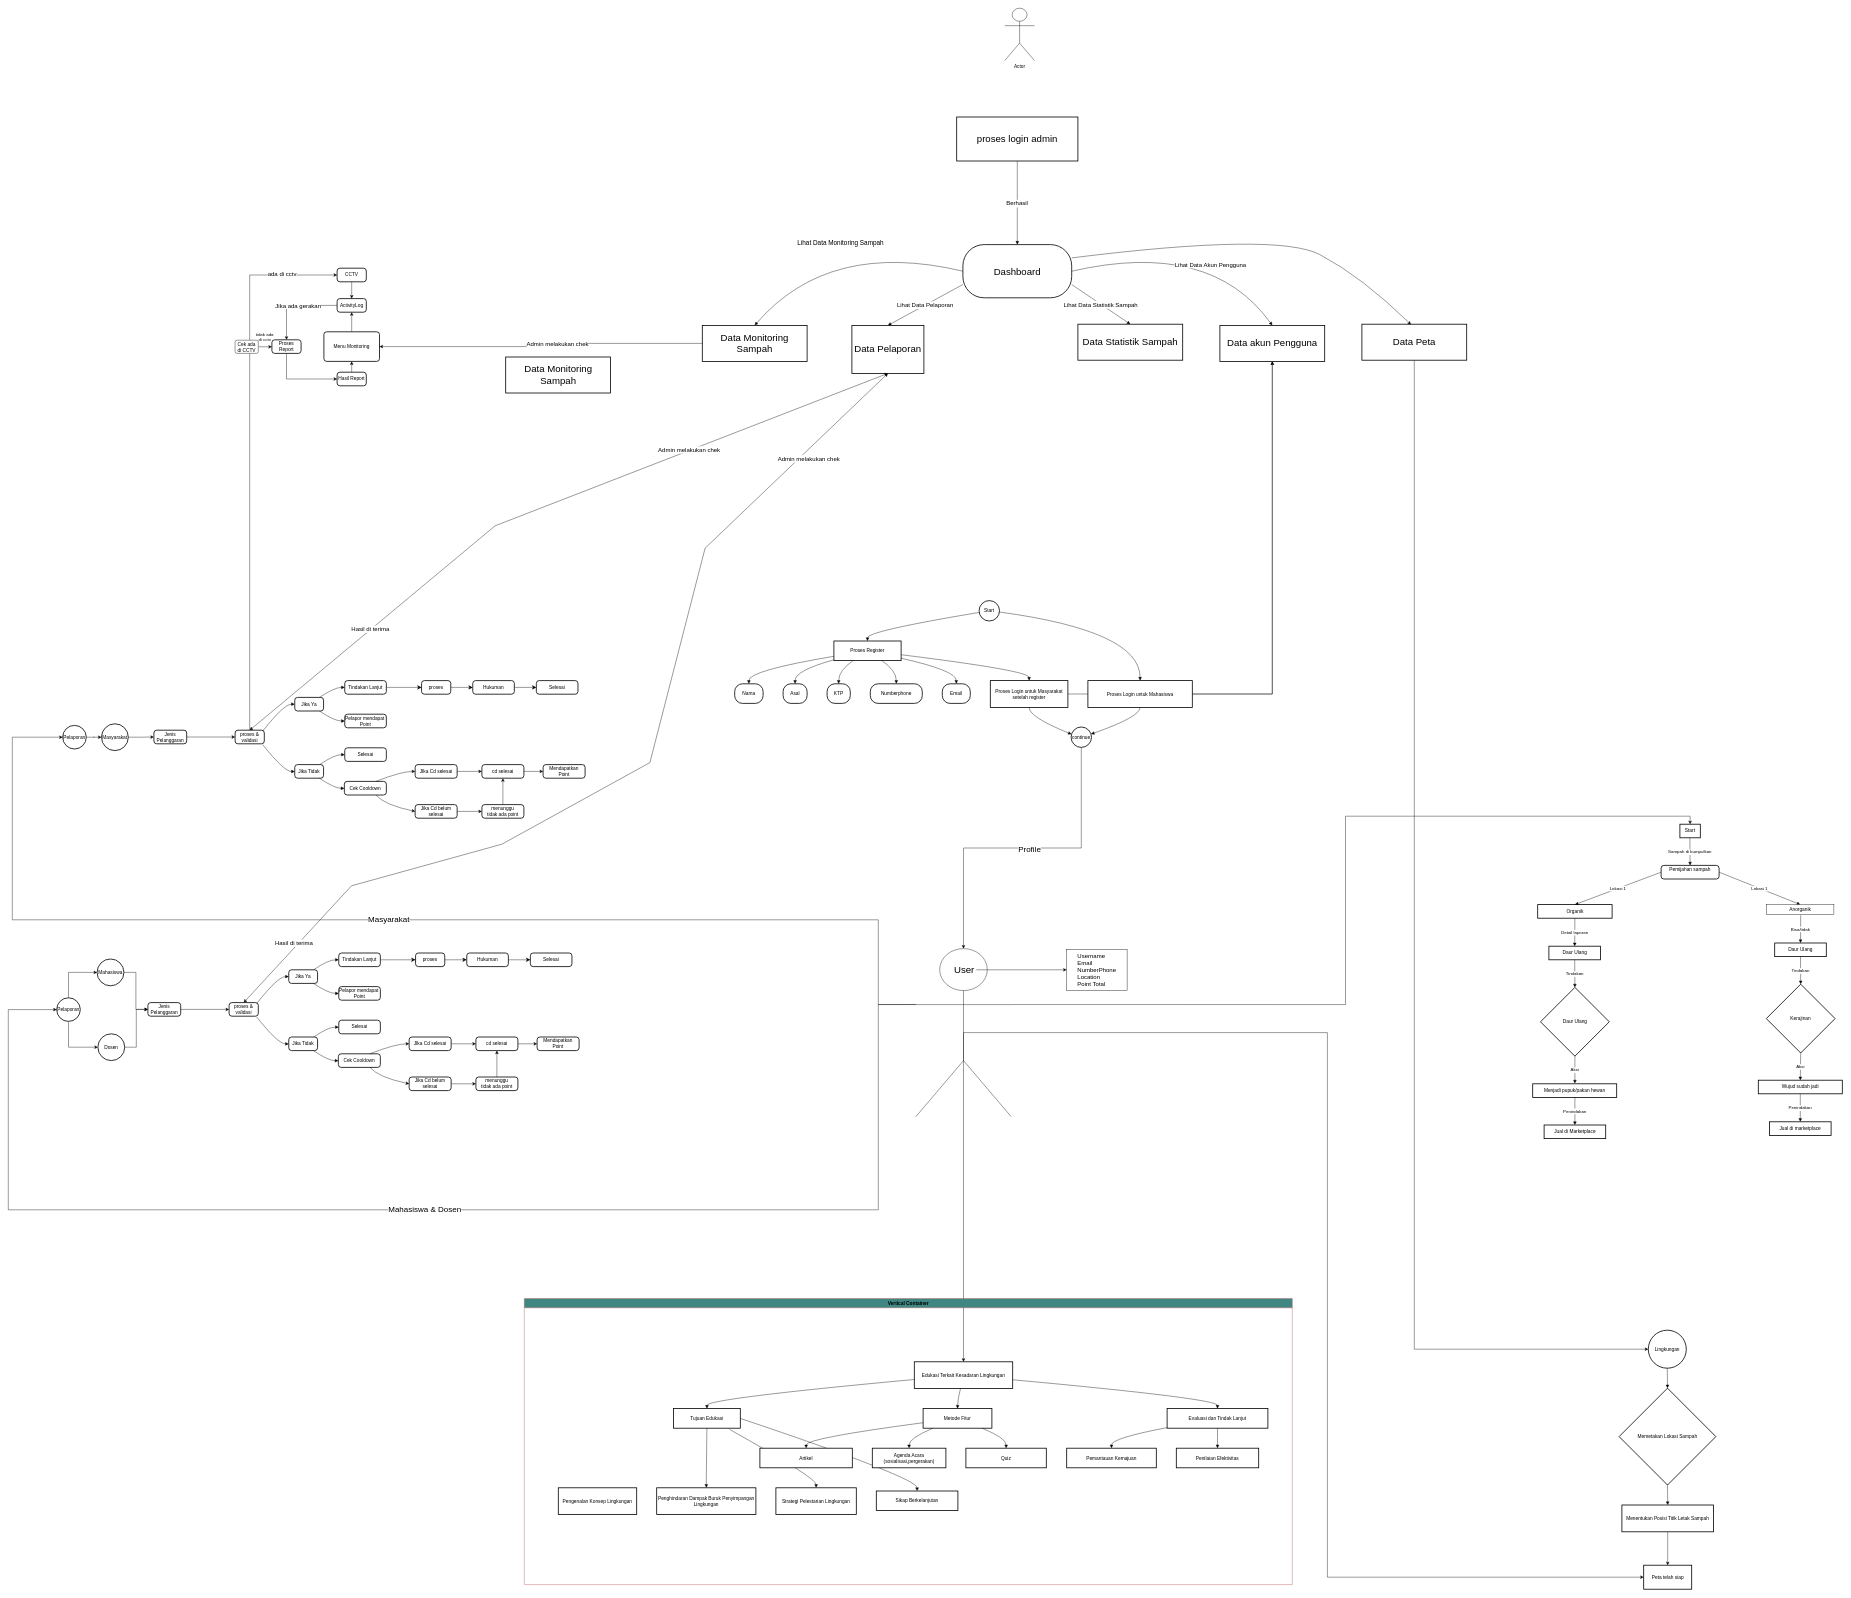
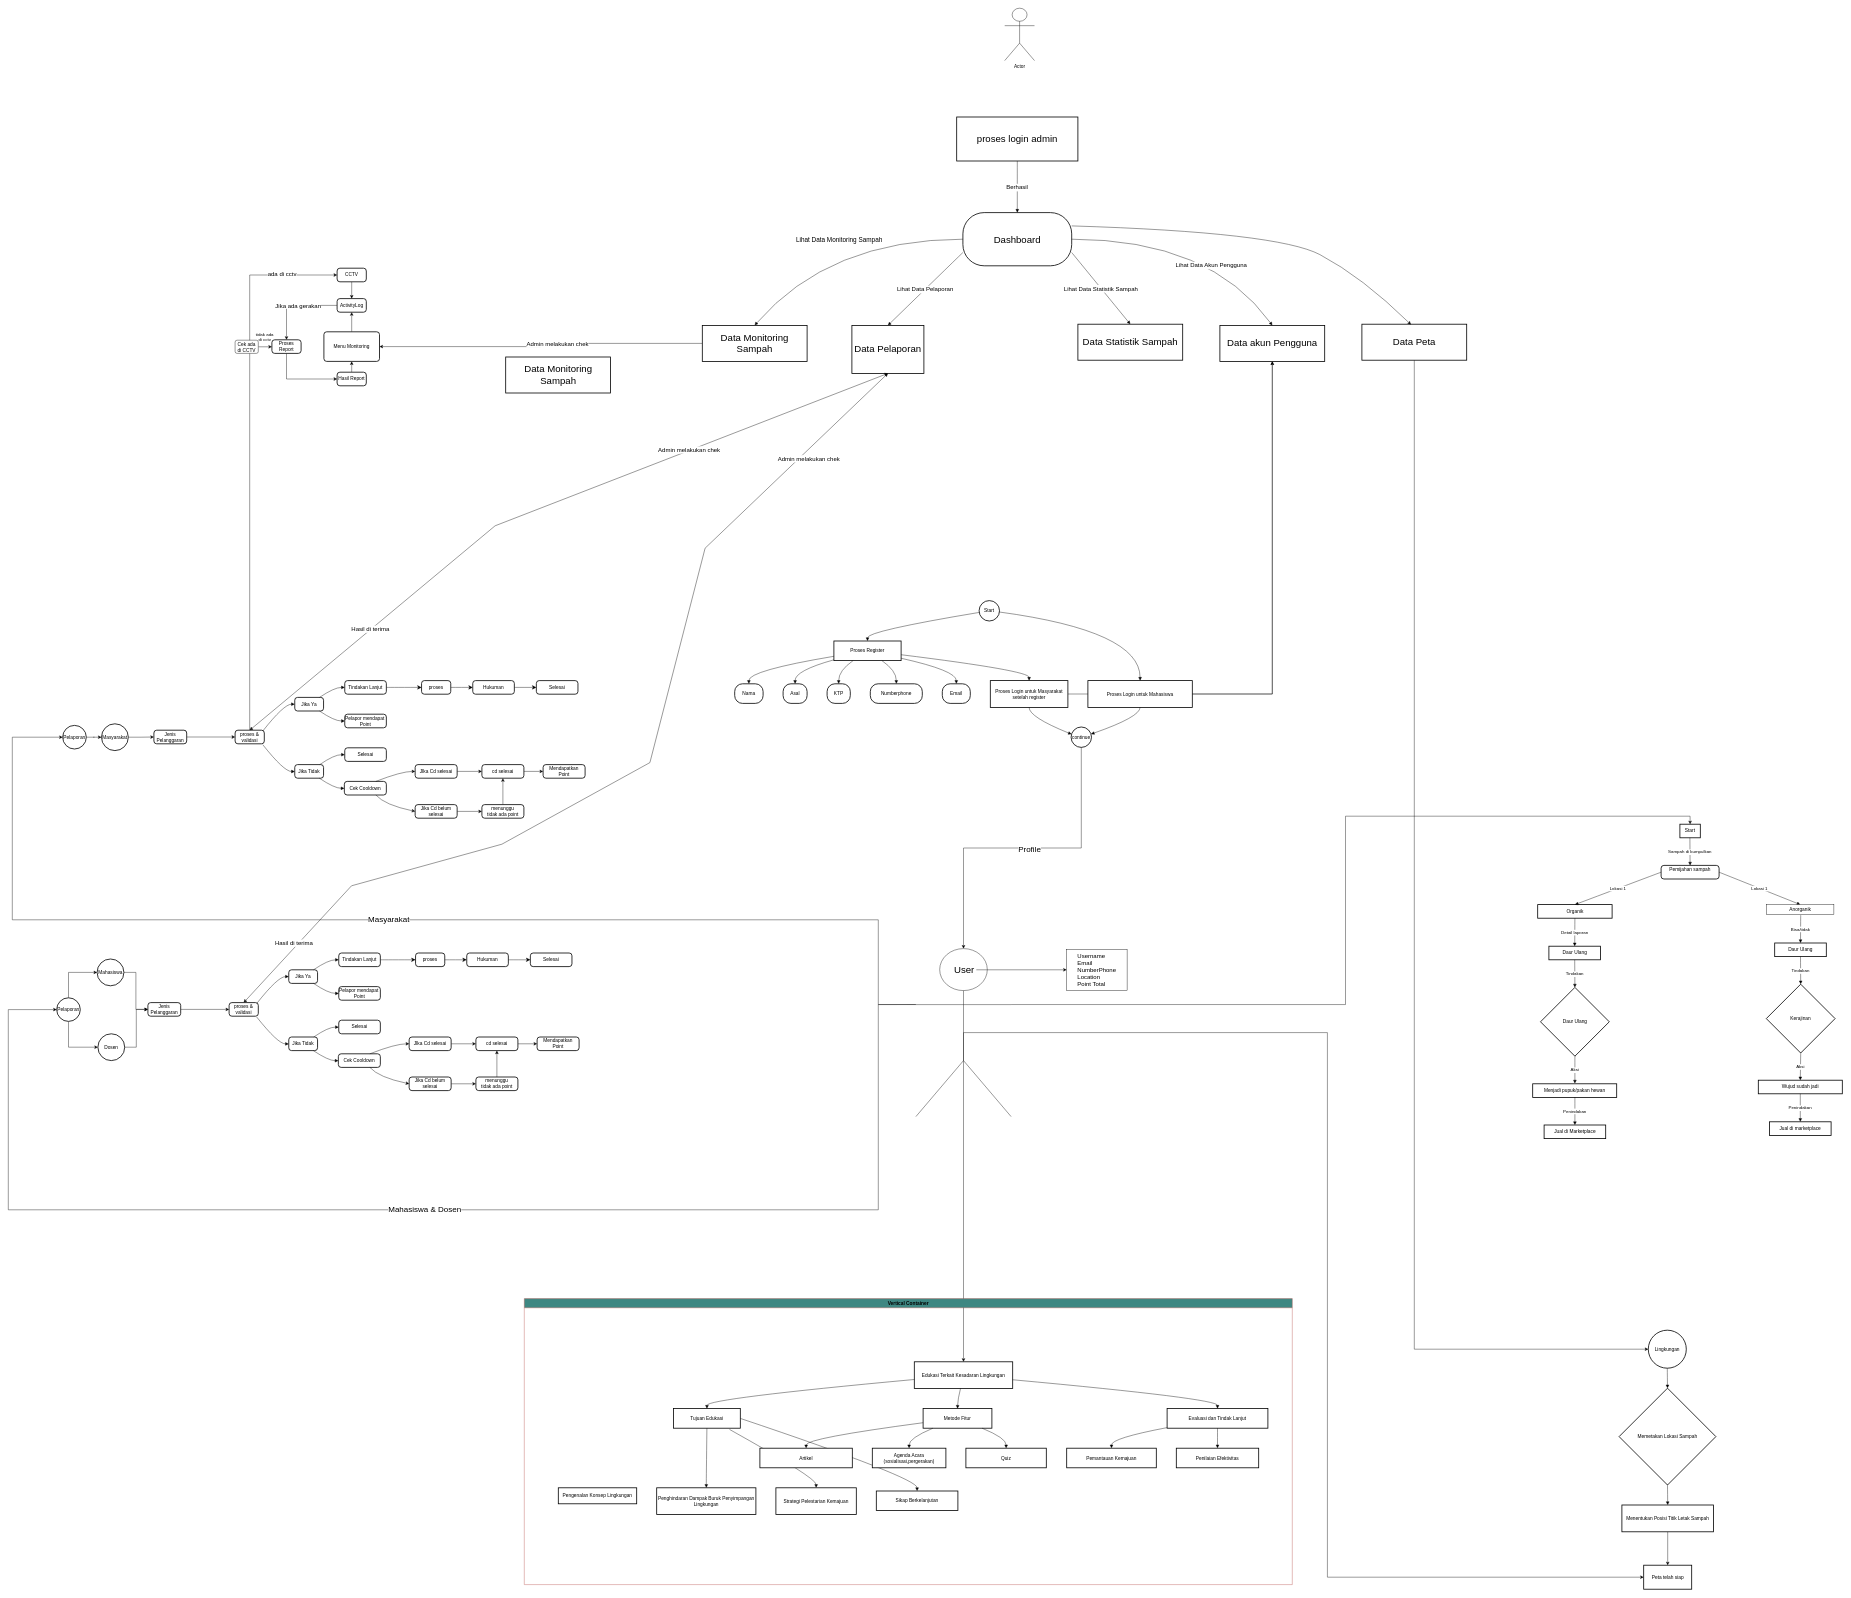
node "Dashboard": moved (1017, 271) -> (1017, 239)
node "Pengenalan Konsep Lingkungan": size 78x27 -> 78x16
node "Strategi Pelestarian Lingkungan": label "Strategi Pelestarian Lingkungan" -> "Strategi Pelestarian Kemajuan"
